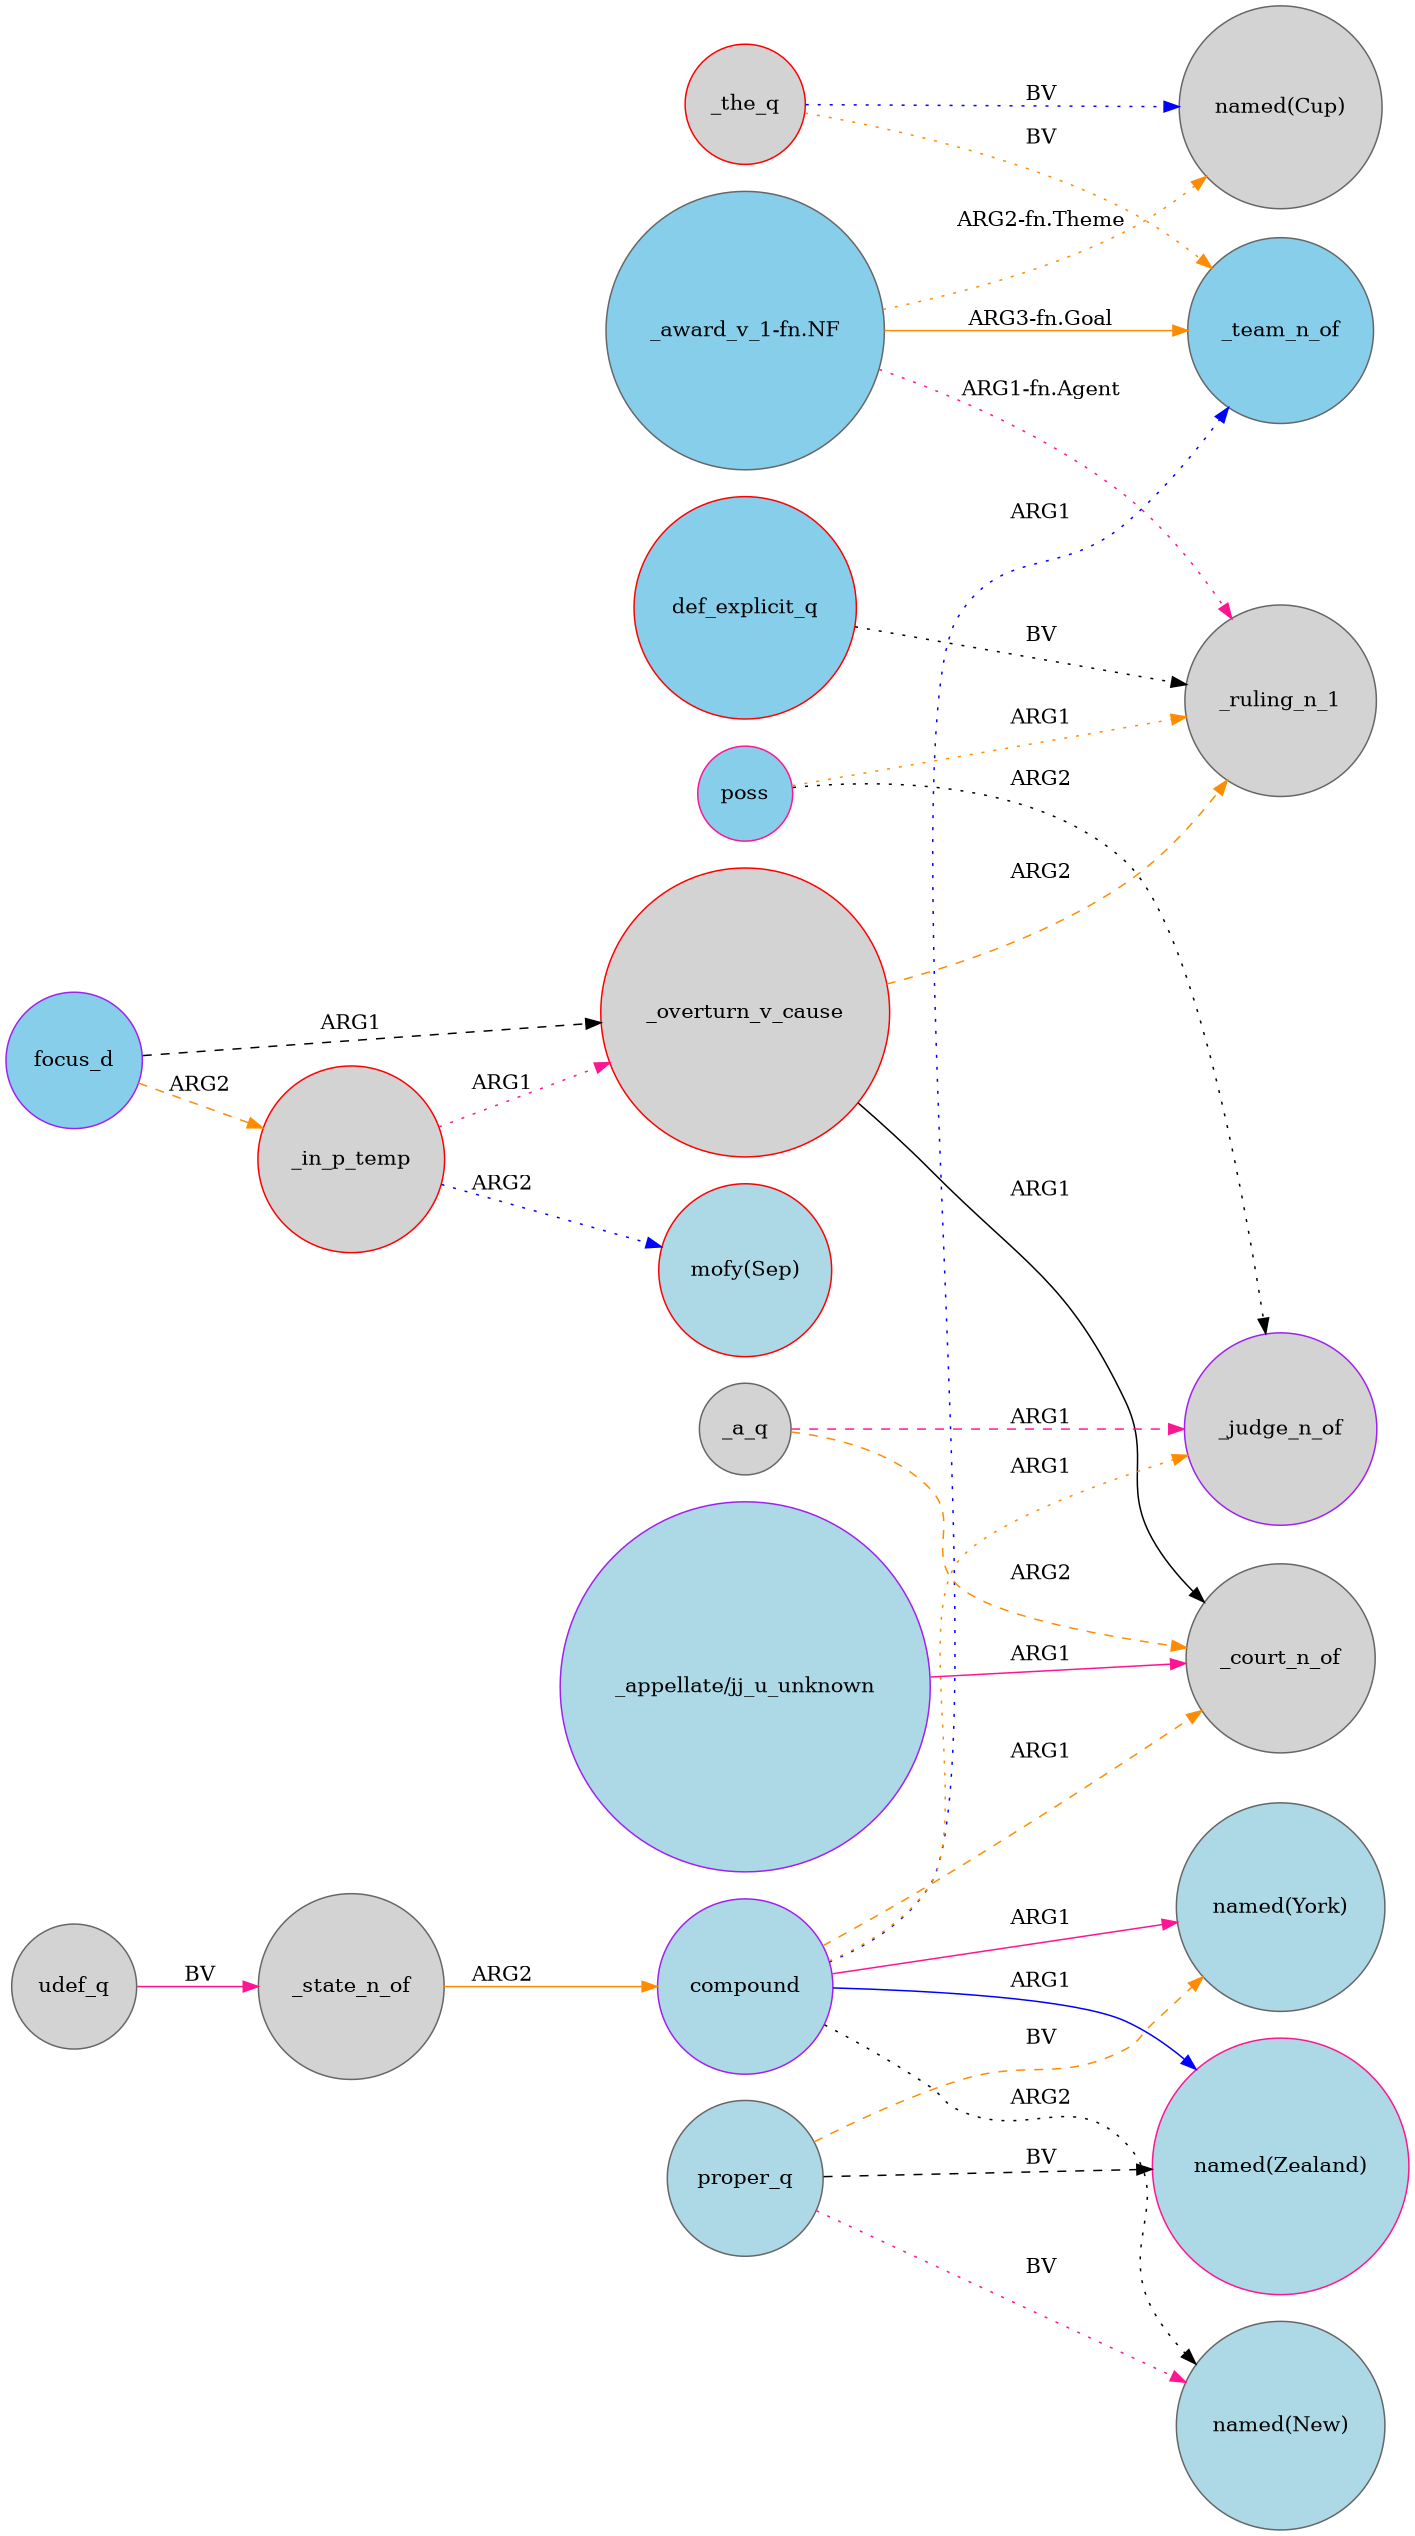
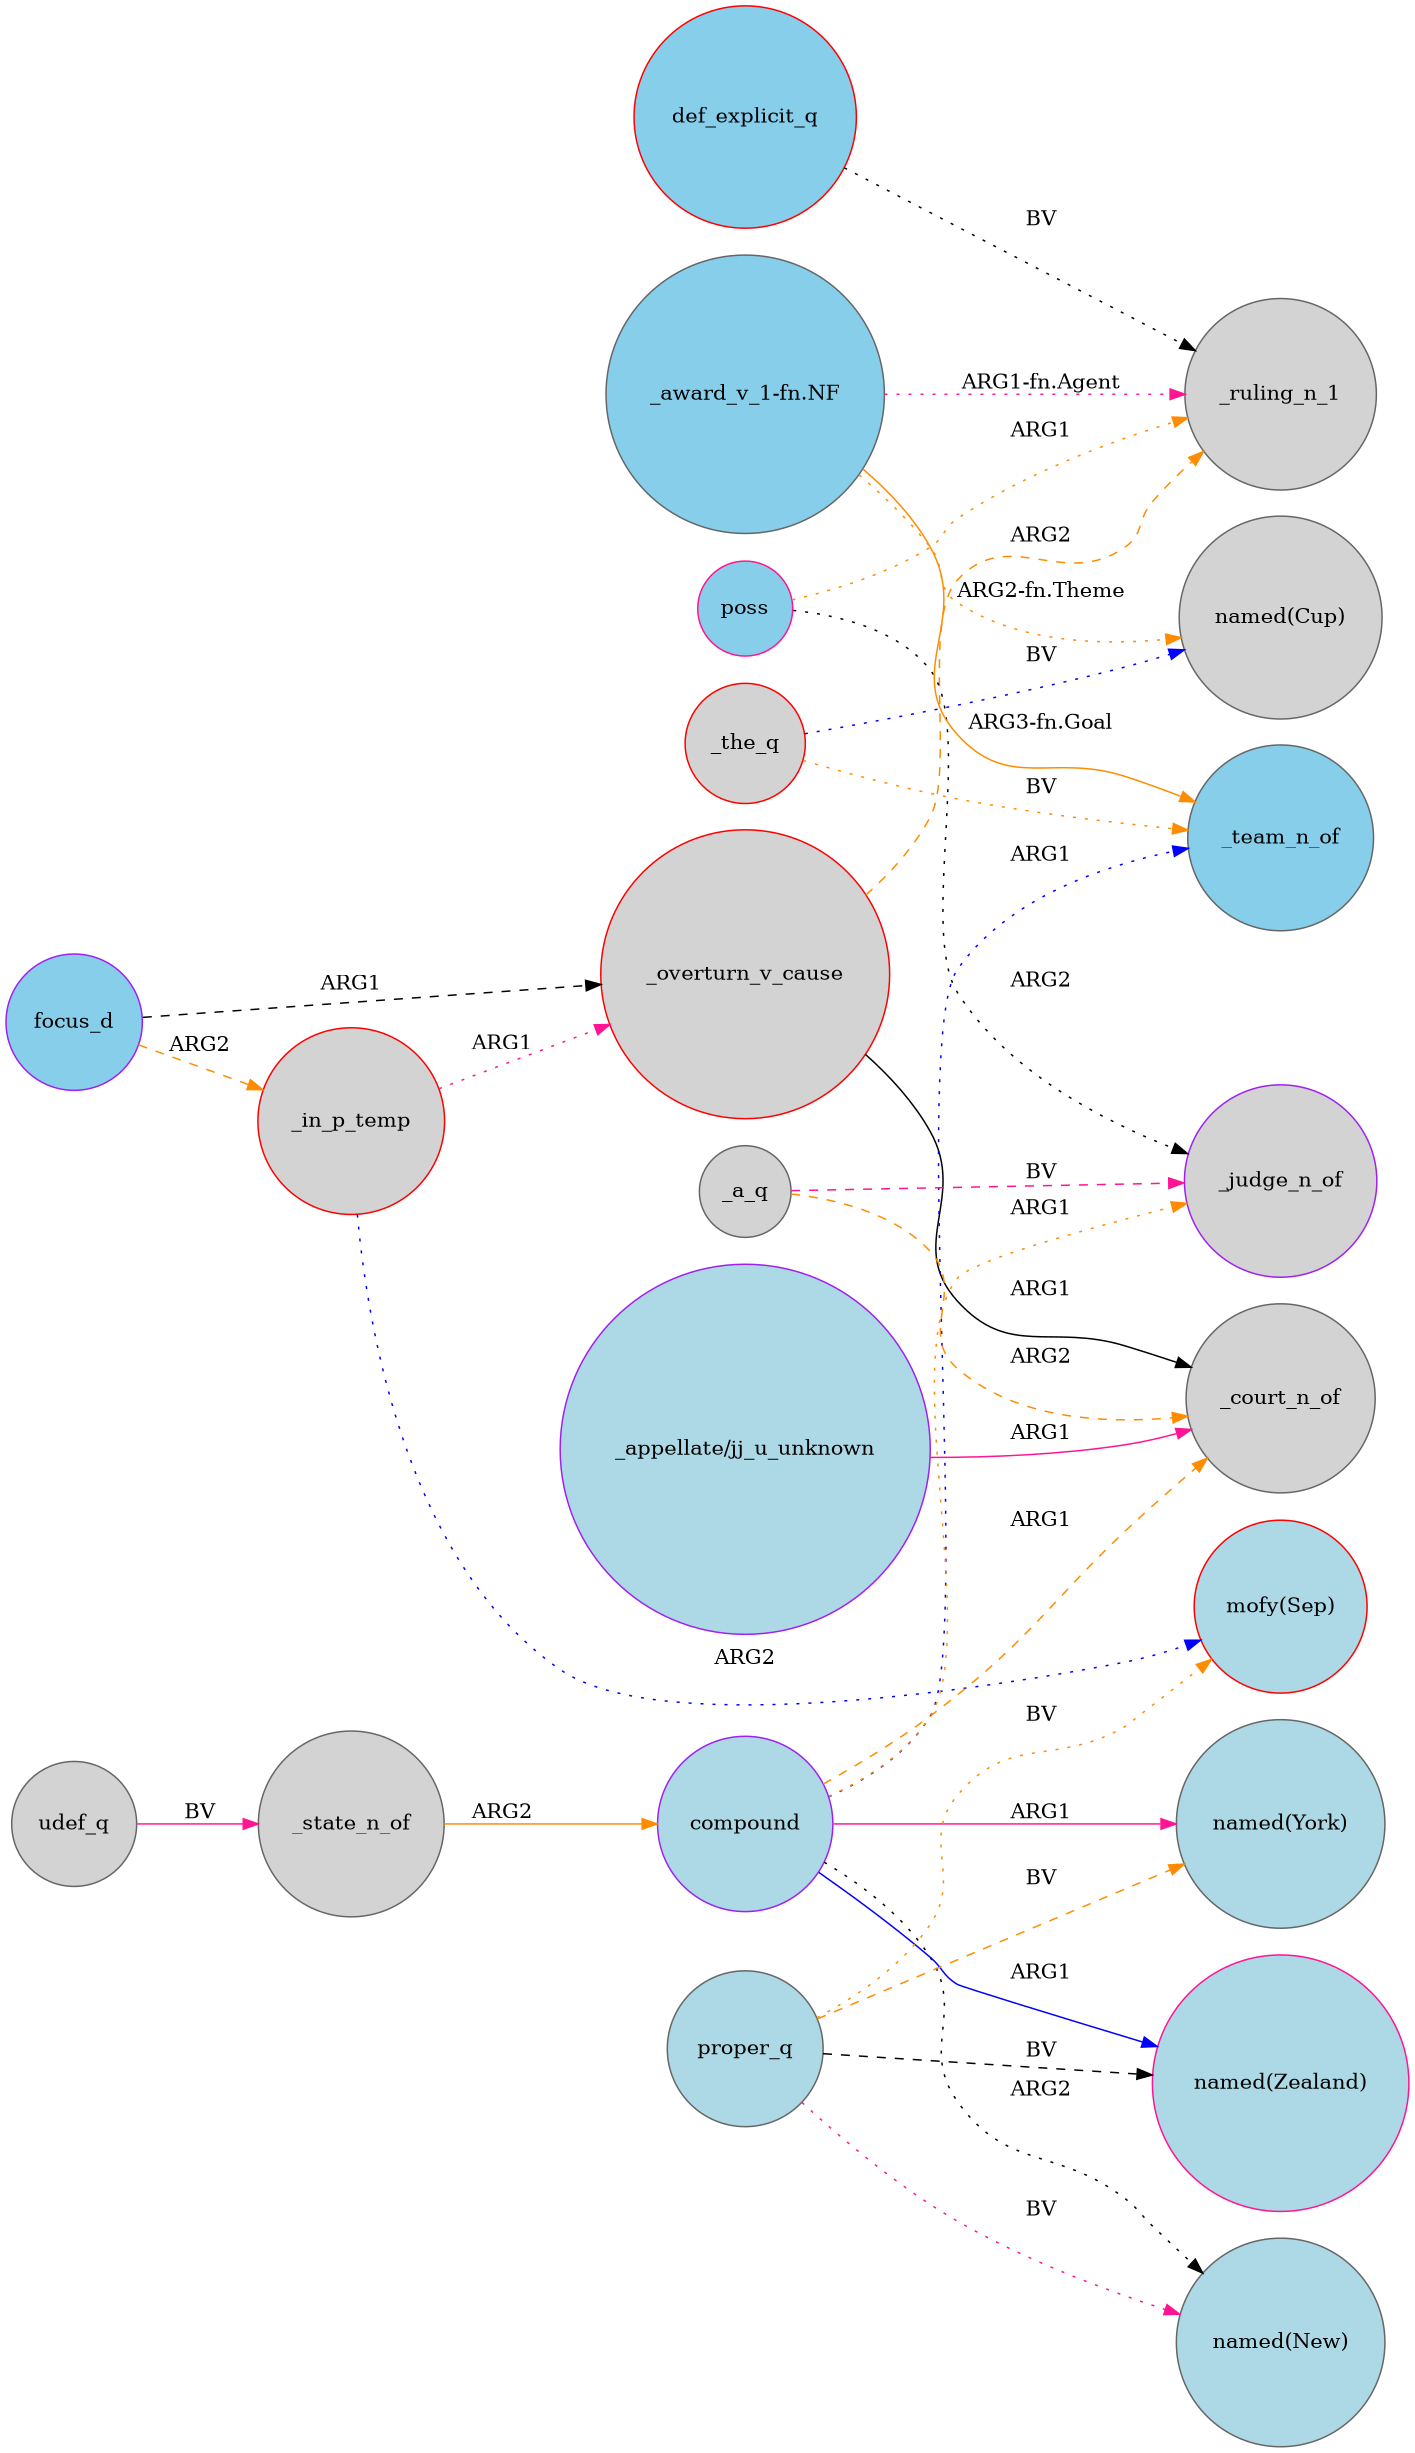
edge "_a_q" -> "_judge_n_of": label "ARG1" -> "BV"
edge "proper_q" -> "mofy(Sep)": added, label "BV"
